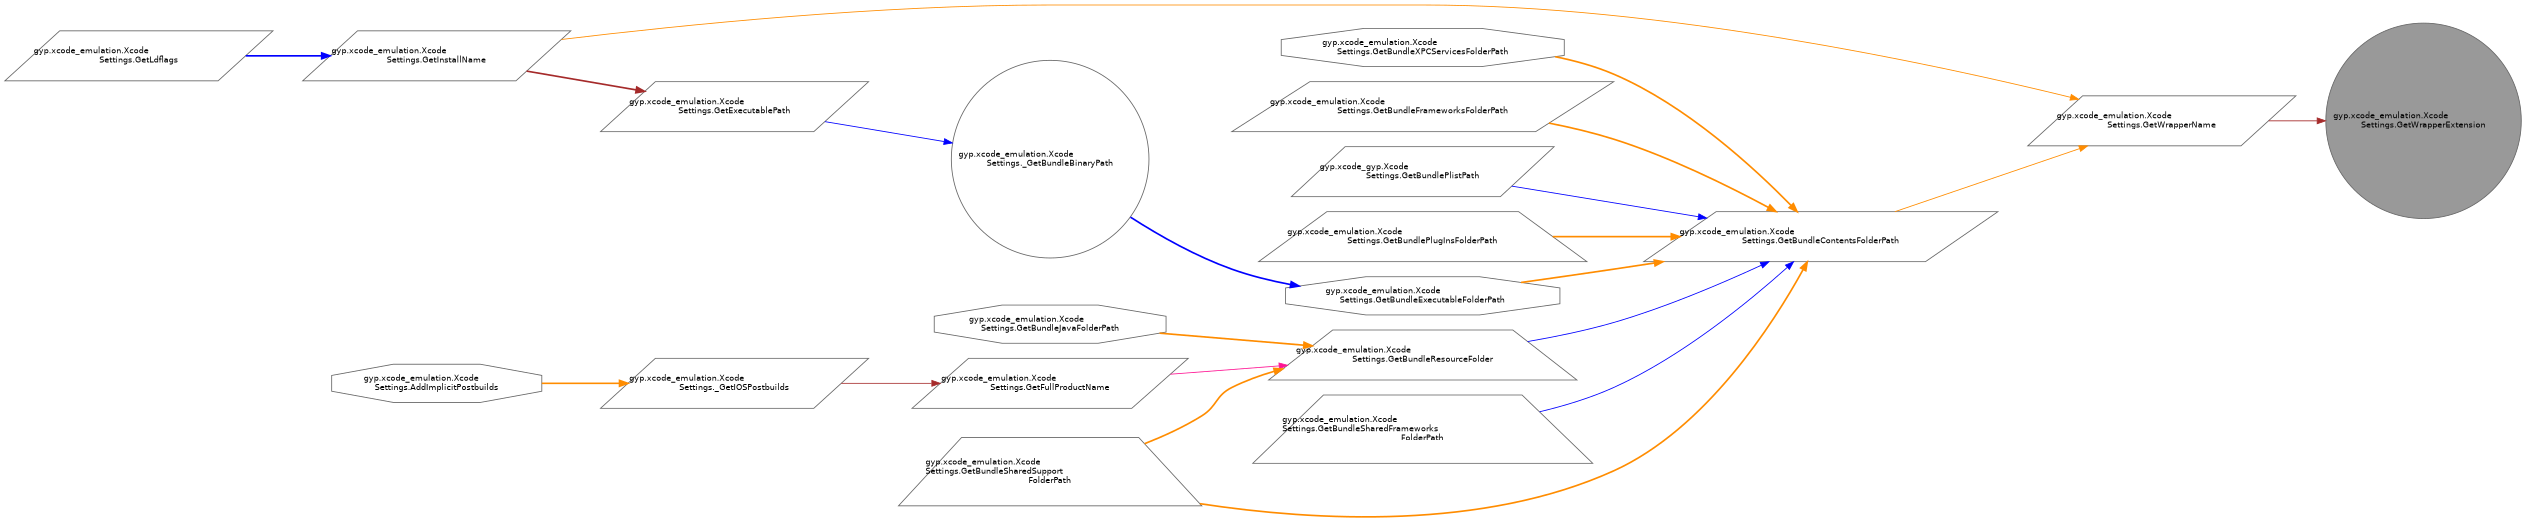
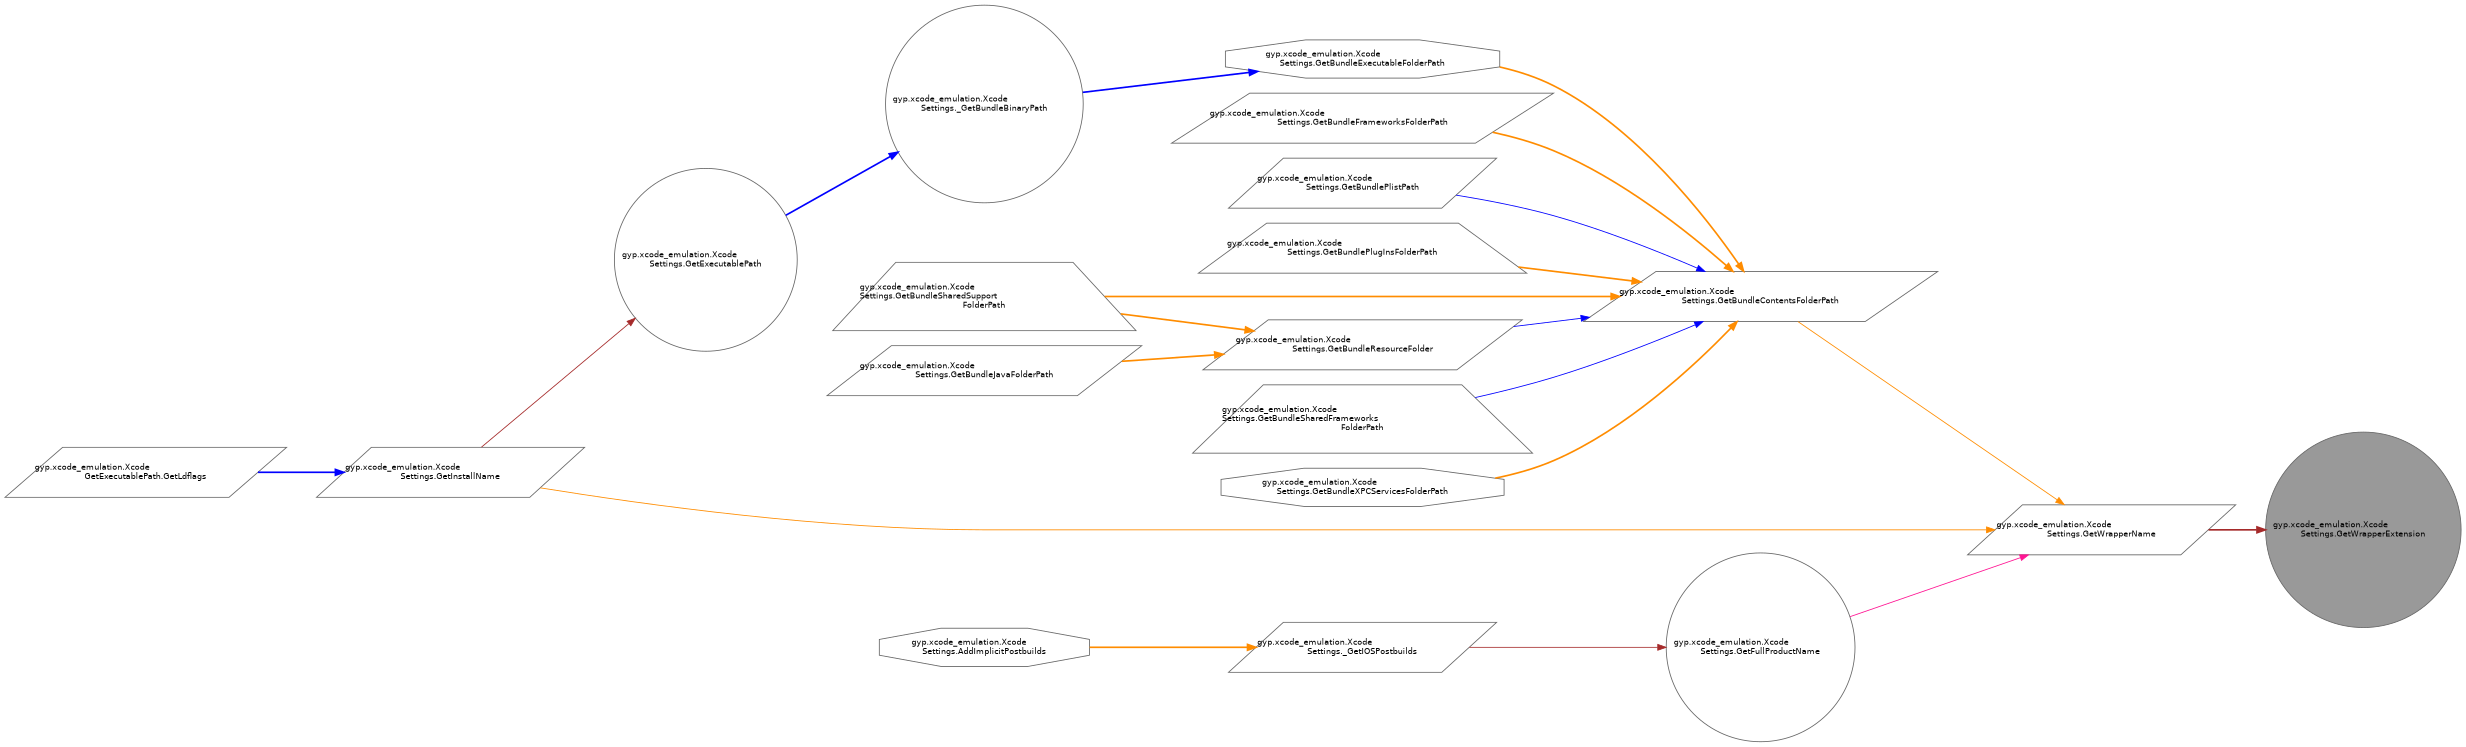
node "gyp.xcode_emulation.Xcode Settings.GetLdflags": label "gyp.xcode_emulation.Xcode Settings.GetLdflags" -> "gyp.xcode_emulation.Xcode GetExecutablePath.GetLdflags"
edge "gyp.xcode_emulation.Xcode Settings.GetInstallName" -> "gyp.xcode_emulation.Xcode Settings.GetExecutablePath": style bold -> solid
node "gyp.xcode_emulation.Xcode Settings.GetExecutablePath": shape parallelogram -> circle
edge "gyp.xcode_emulation.Xcode Settings.GetWrapperName" -> "gyp.xcode_emulation.Xcode Settings.GetWrapperExtension": style solid -> bold
edge "gyp.xcode_emulation.Xcode Settings.GetExecutablePath" -> "gyp.xcode_emulation.Xcode Settings._GetBundleBinaryPath": style solid -> bold
node "gyp.xcode_gyp.Xcode Settings.GetBundlePlistPath": label "gyp.xcode_gyp.Xcode Settings.GetBundlePlistPath" -> "gyp.xcode_emulation.Xcode Settings.GetBundlePlistPath"
node "gyp.xcode_emulation.Xcode Settings.GetBundleJavaFolderPath": shape octagon -> parallelogram
node "gyp.xcode_emulation.Xcode Settings.GetBundleResourceFolder": shape trapezium -> parallelogram
edge "gyp.xcode_emulation.Xcode Settings.GetFullProductName" -> "gyp.xcode_emulation.Xcode Settings.GetBundleResourceFolder": now "gyp.xcode_emulation.Xcode Settings.GetFullProductName" -> "gyp.xcode_emulation.Xcode Settings.GetWrapperName"
node "gyp.xcode_emulation.Xcode Settings.GetFullProductName": shape parallelogram -> circle
